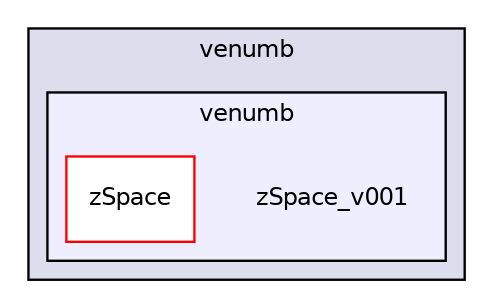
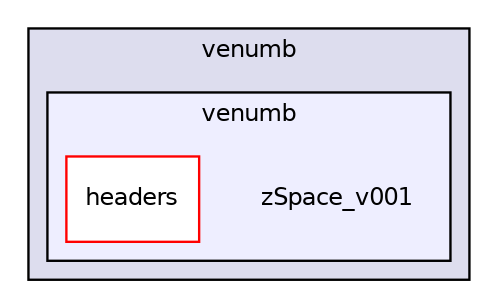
node "zSpace": label "zSpace" -> "headers"
